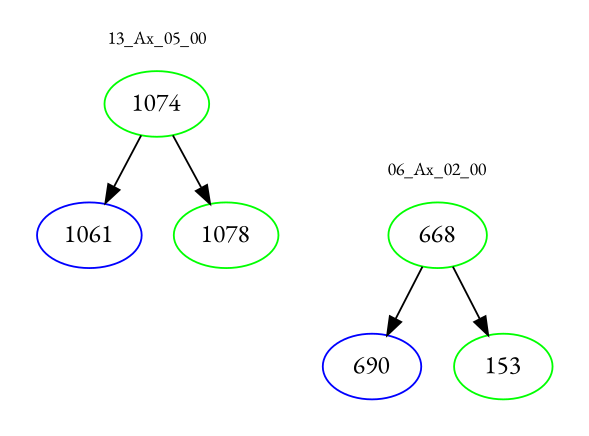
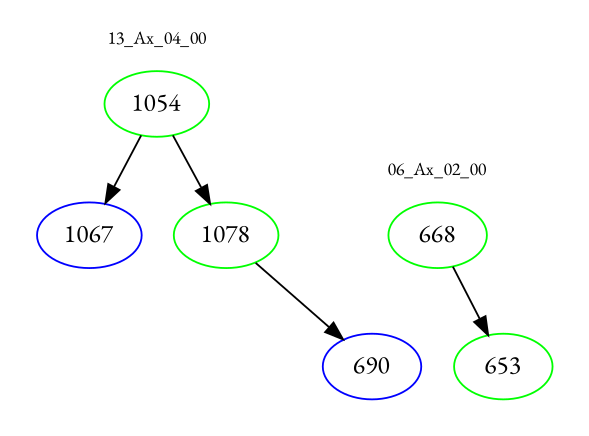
cluster "13_Ax_05_00": label "13_Ax_05_00" -> "13_Ax_04_00"
node "1074": label "1074" -> "1054"
node "1061": label "1061" -> "1067"
edge "668" -> "690": now "1078" -> "690"
node "153": label "153" -> "653"
